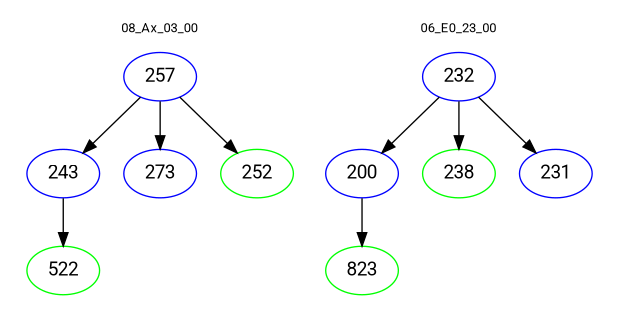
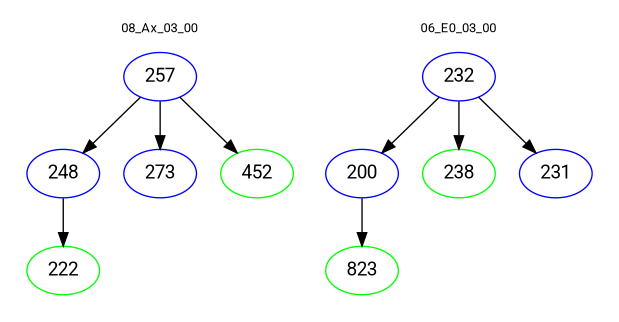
cluster "06_E0_23_00": label "06_E0_23_00" -> "06_E0_03_00"
node "243": label "243" -> "248"
node "252": label "252" -> "452"
node "522": label "522" -> "222"
